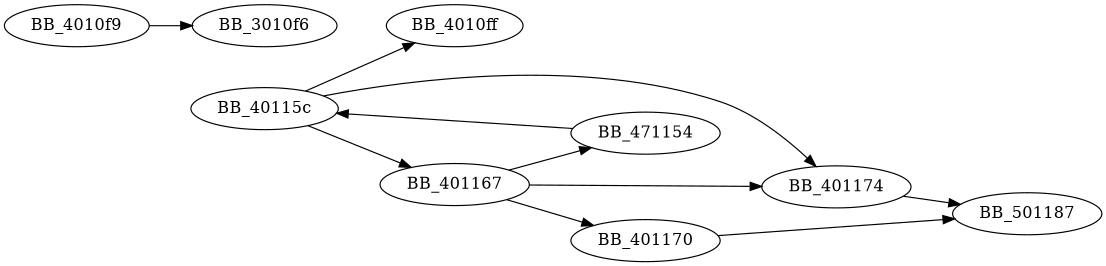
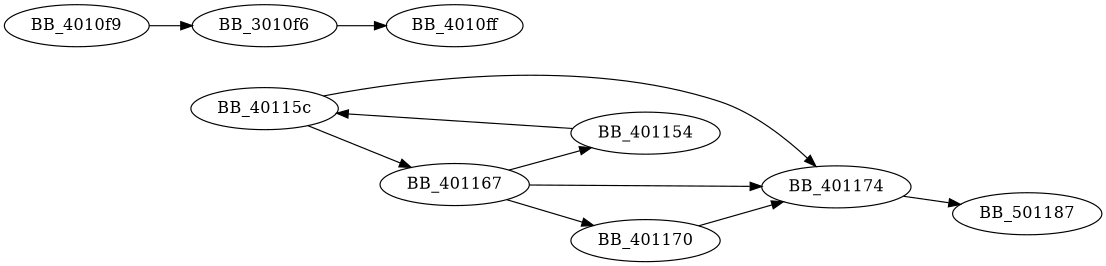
edge "BB_40115c" -> "BB_4010ff": now "BB_3010f6" -> "BB_4010ff"
node "BB_471154": label "BB_471154" -> "BB_401154"
edge "BB_401170" -> "BB_501187": now "BB_401170" -> "BB_401174"
